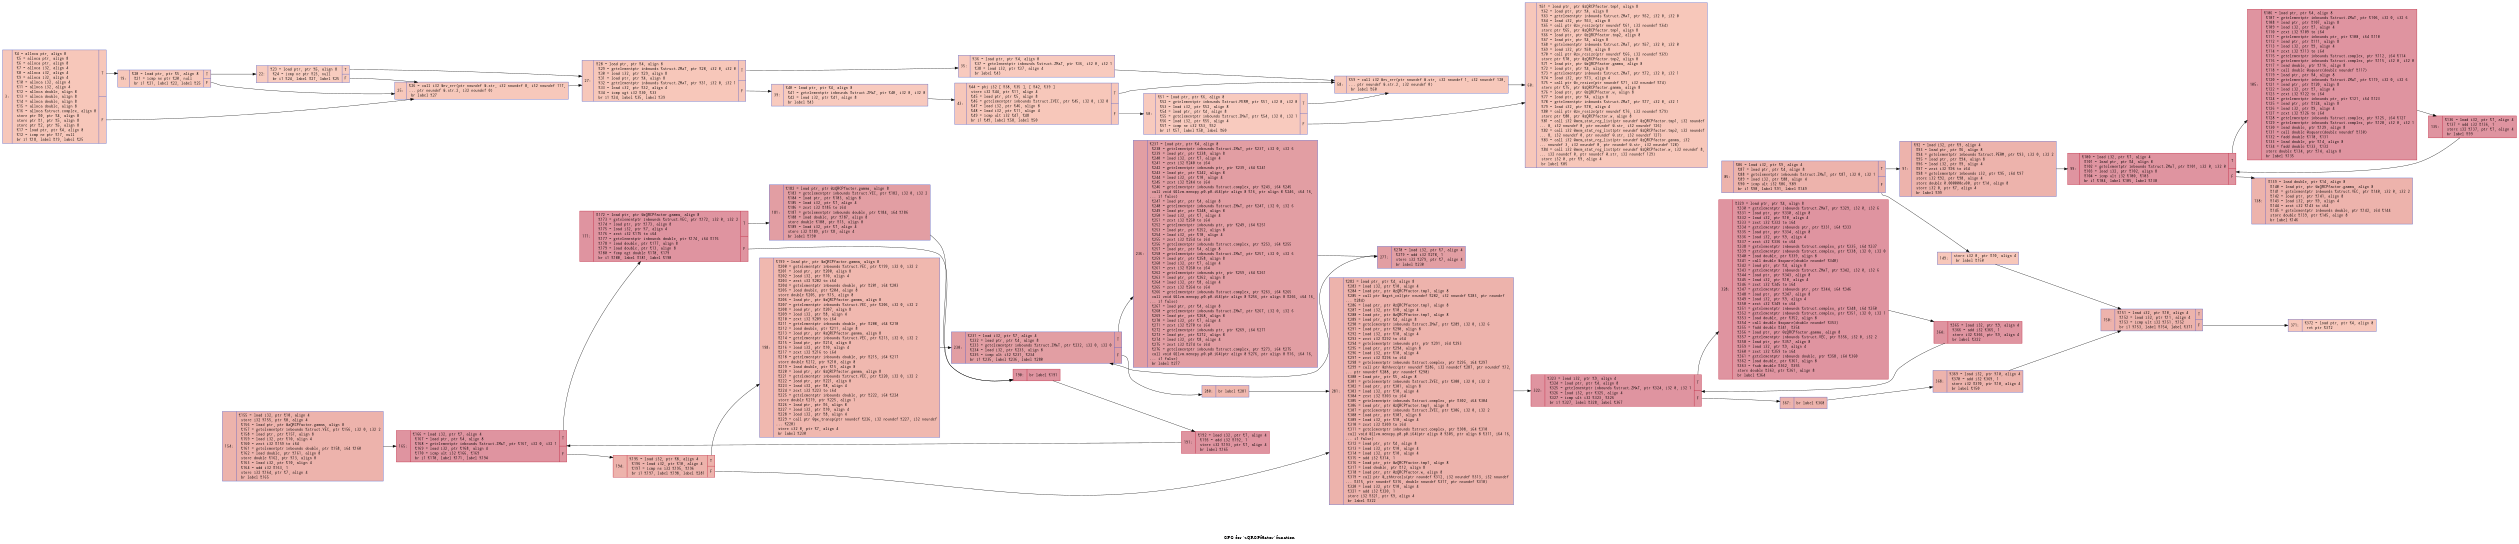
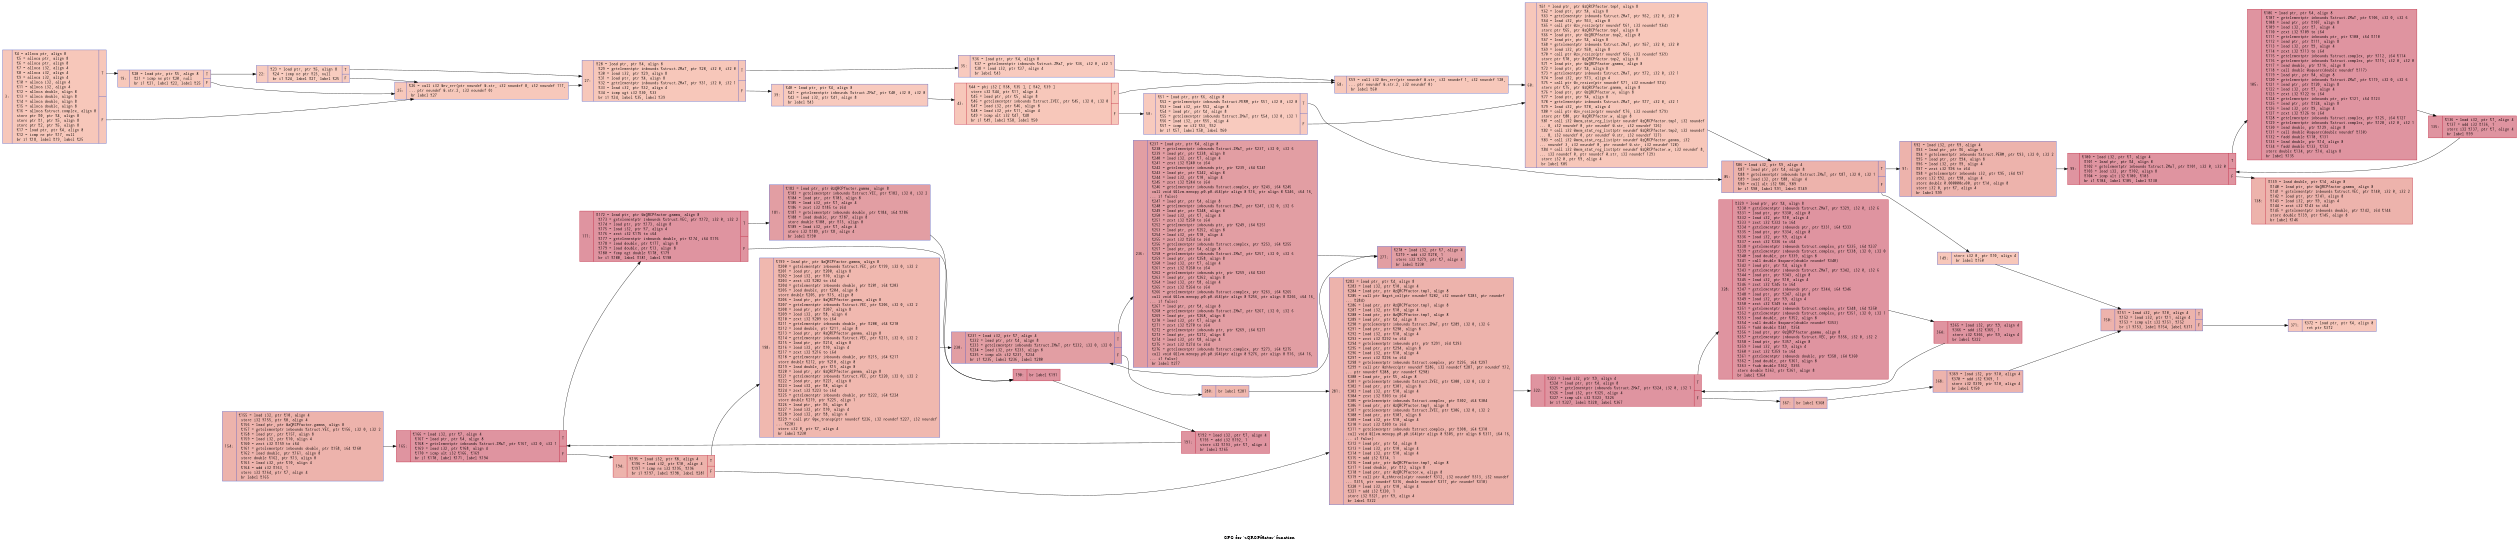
edge "50:" -> "58:": now "50:" -> "85:"
node "43:": color #3d50c3ff -> #b70d28ff
edge "60:" -> "85:": added
node "85:": text "%90 = icmp ult i32 %86, %89" -> "%90 = call ult i32 %86, %89"
node "138:": color #3d50c3ff -> #b70d28ff
